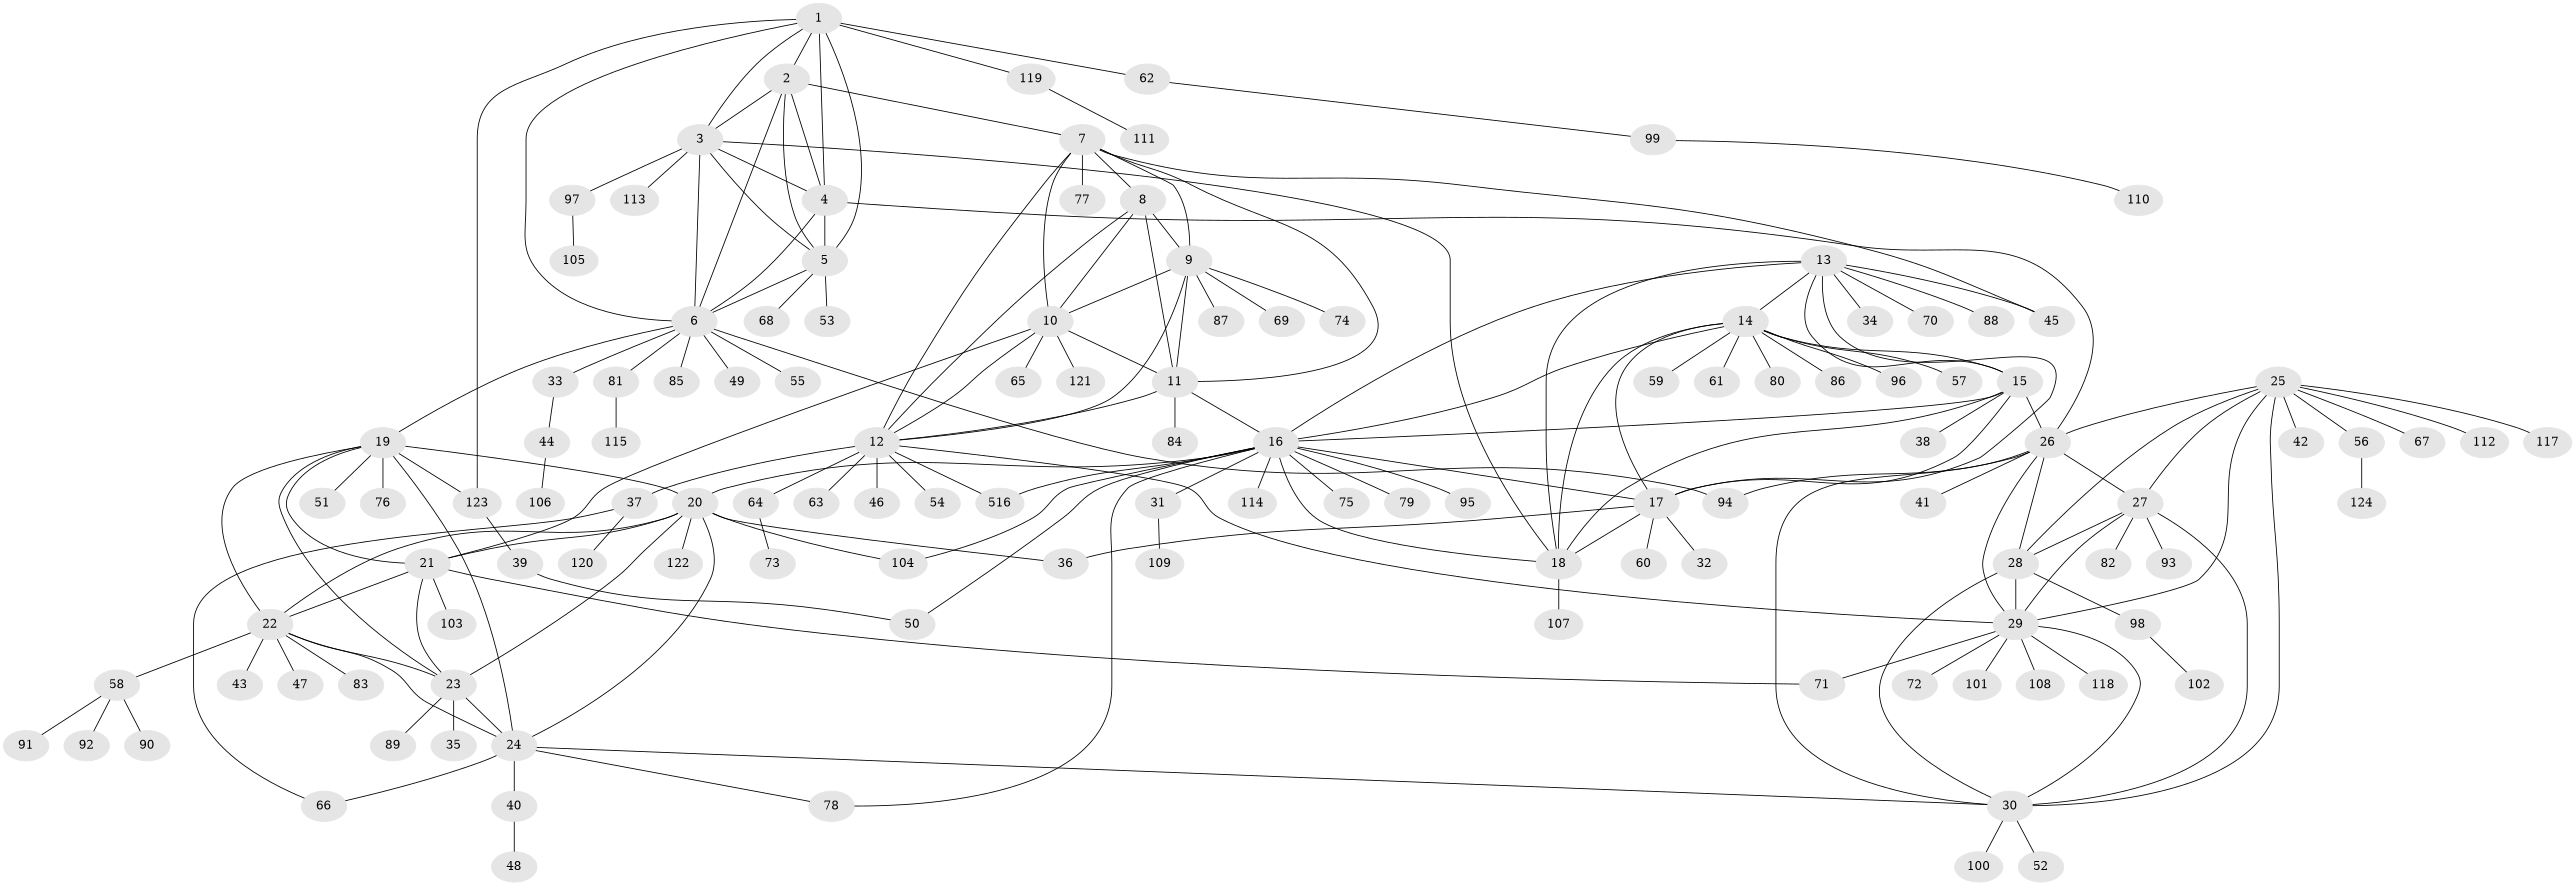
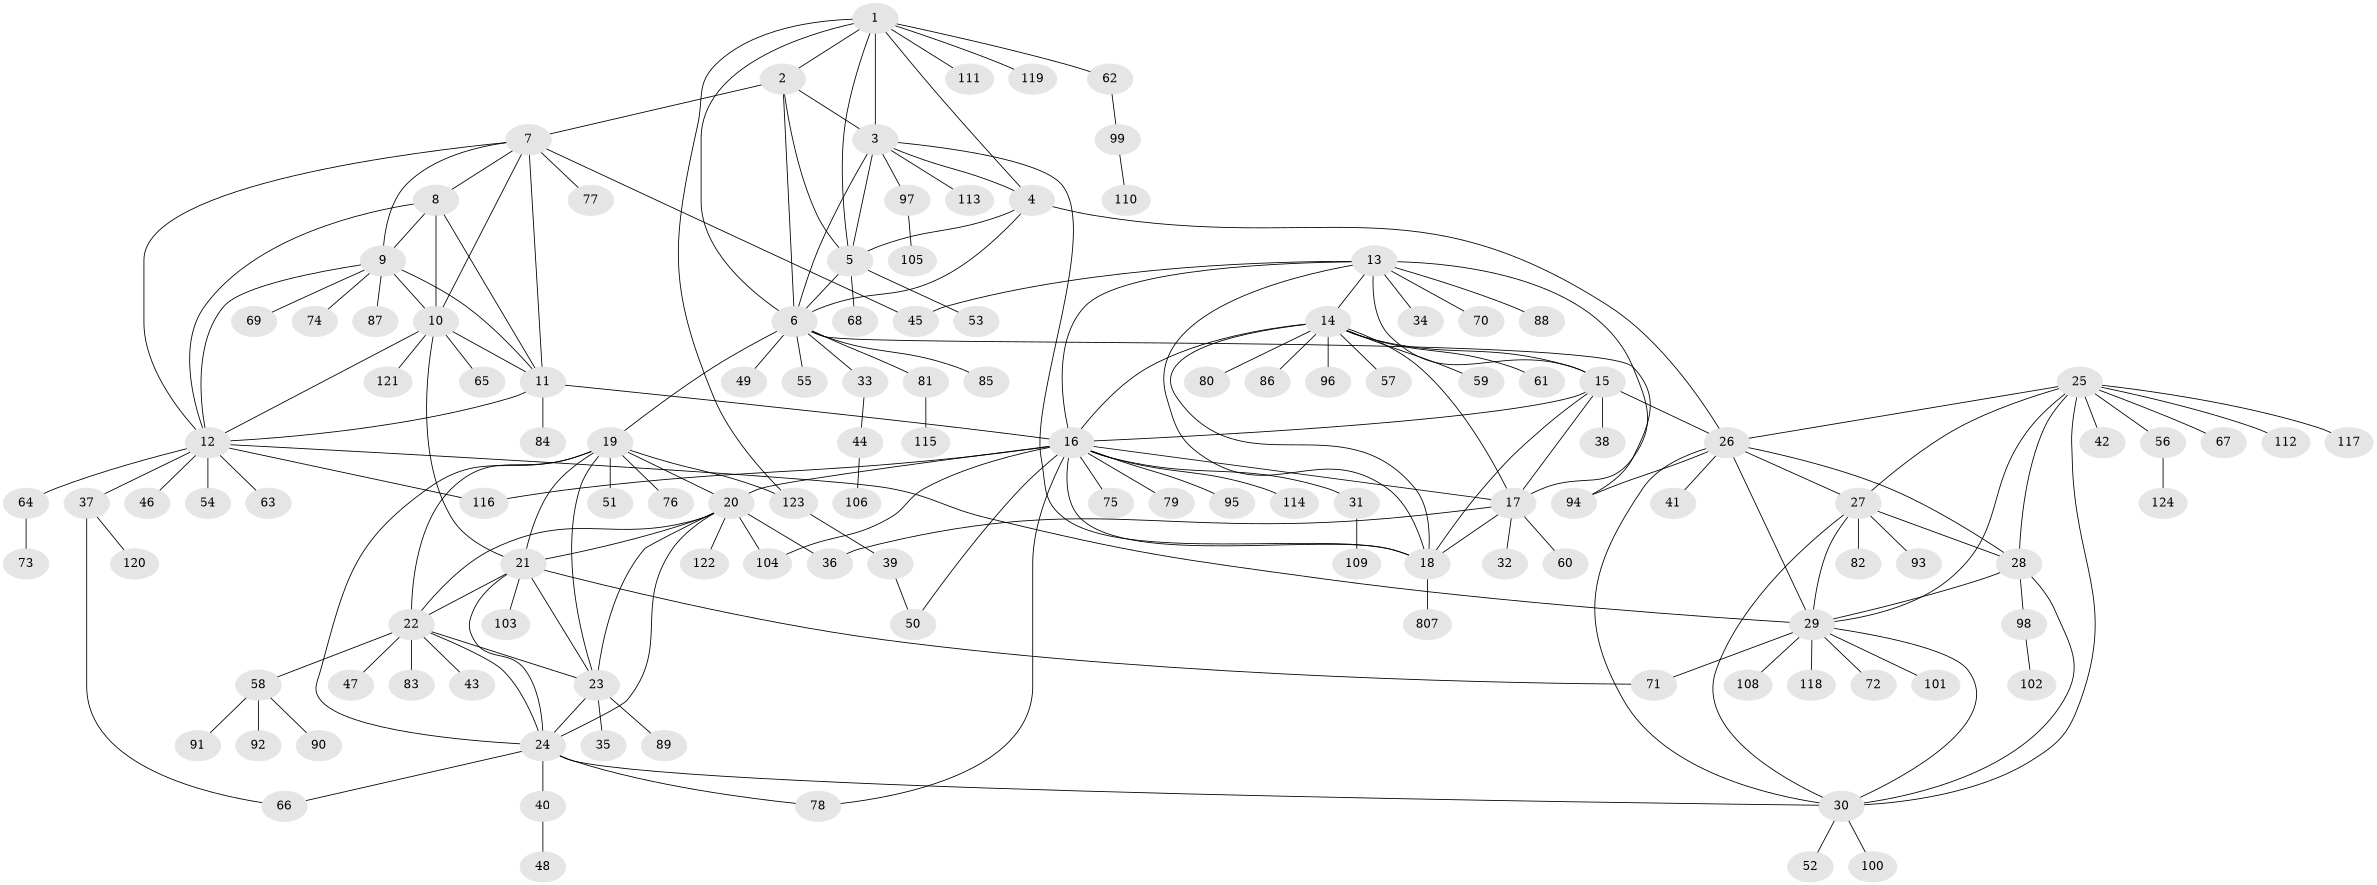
edge "119" -- "111": now "1" -- "111"
edge "2" -- "4": removed
node "516": label "516" -> "116"
node "107": label "107" -> "807"
edge "21" -- "24": added
